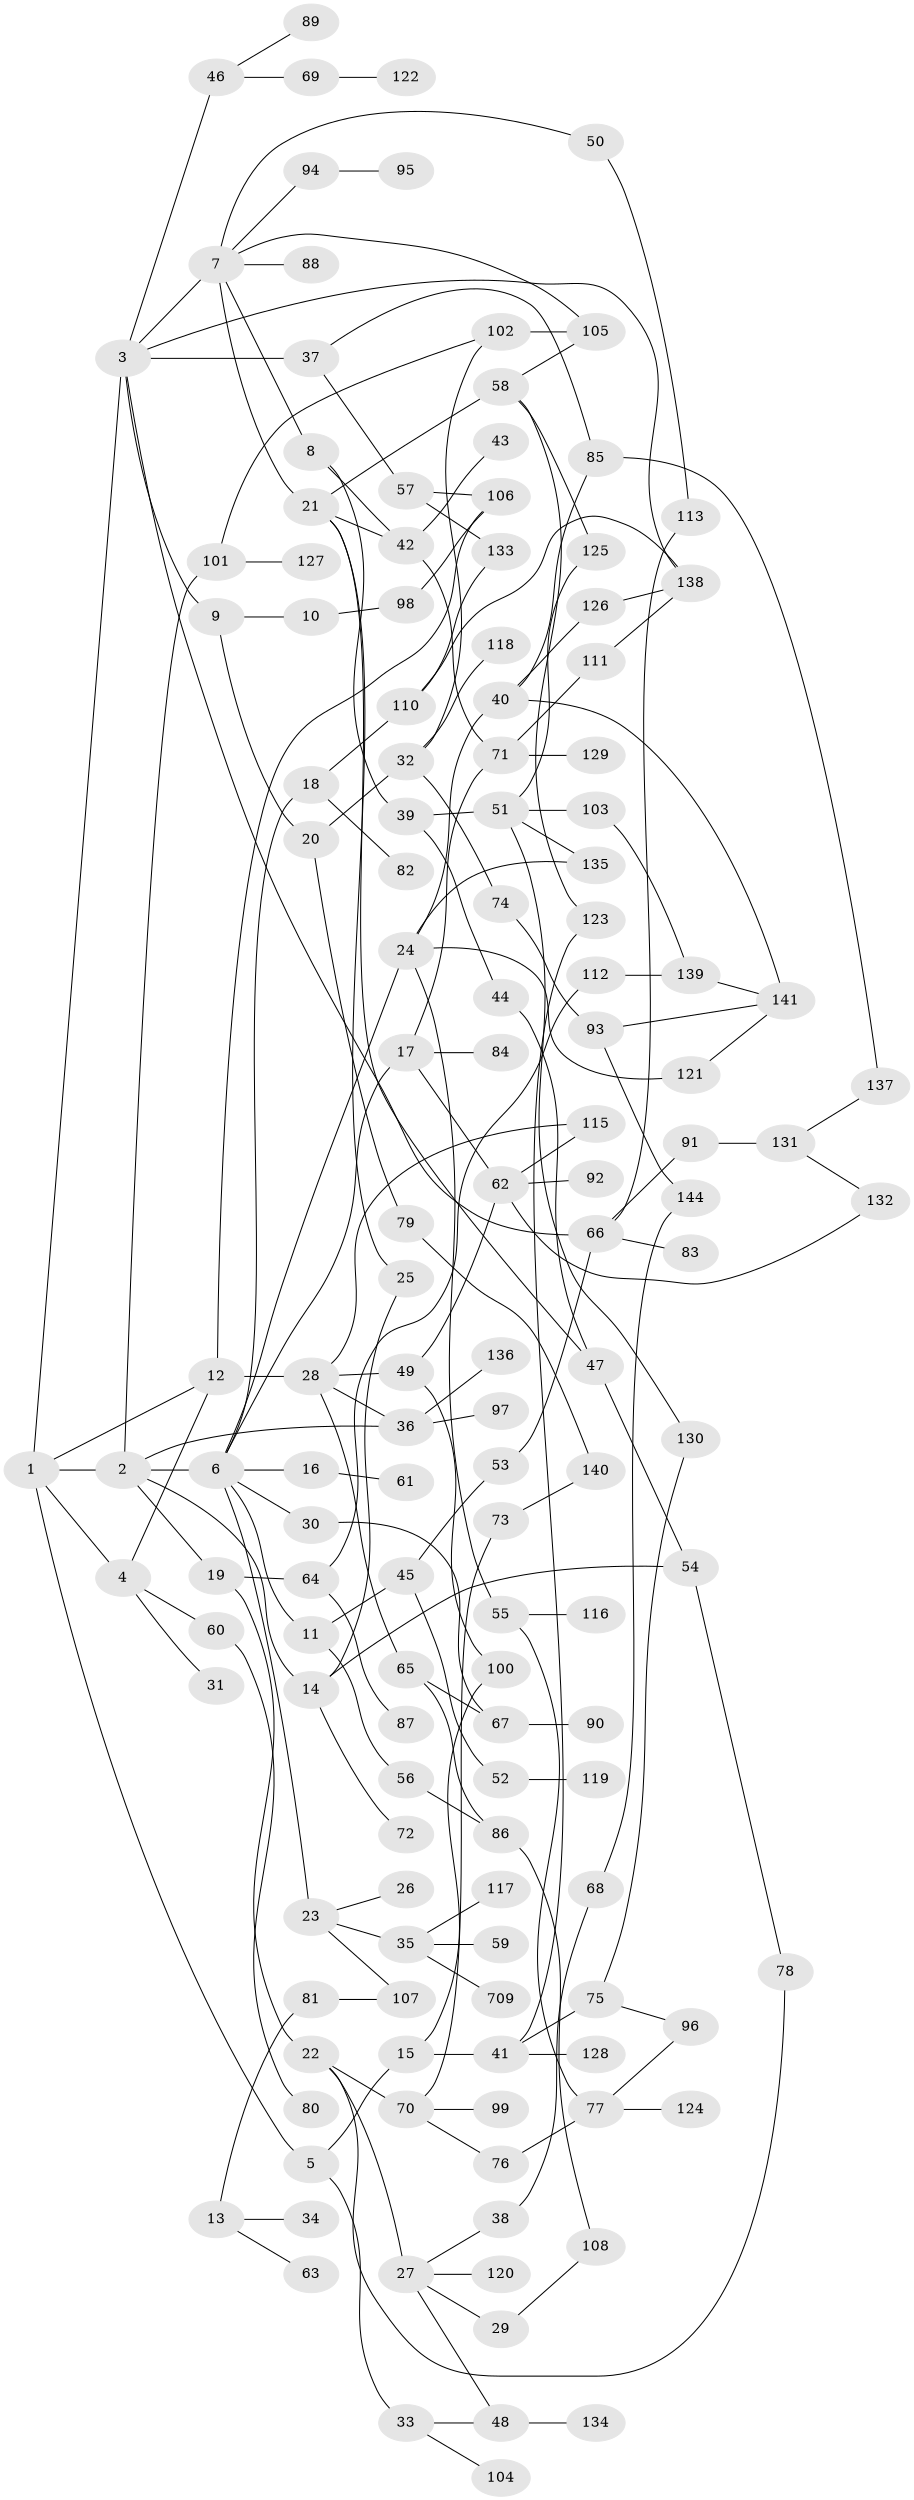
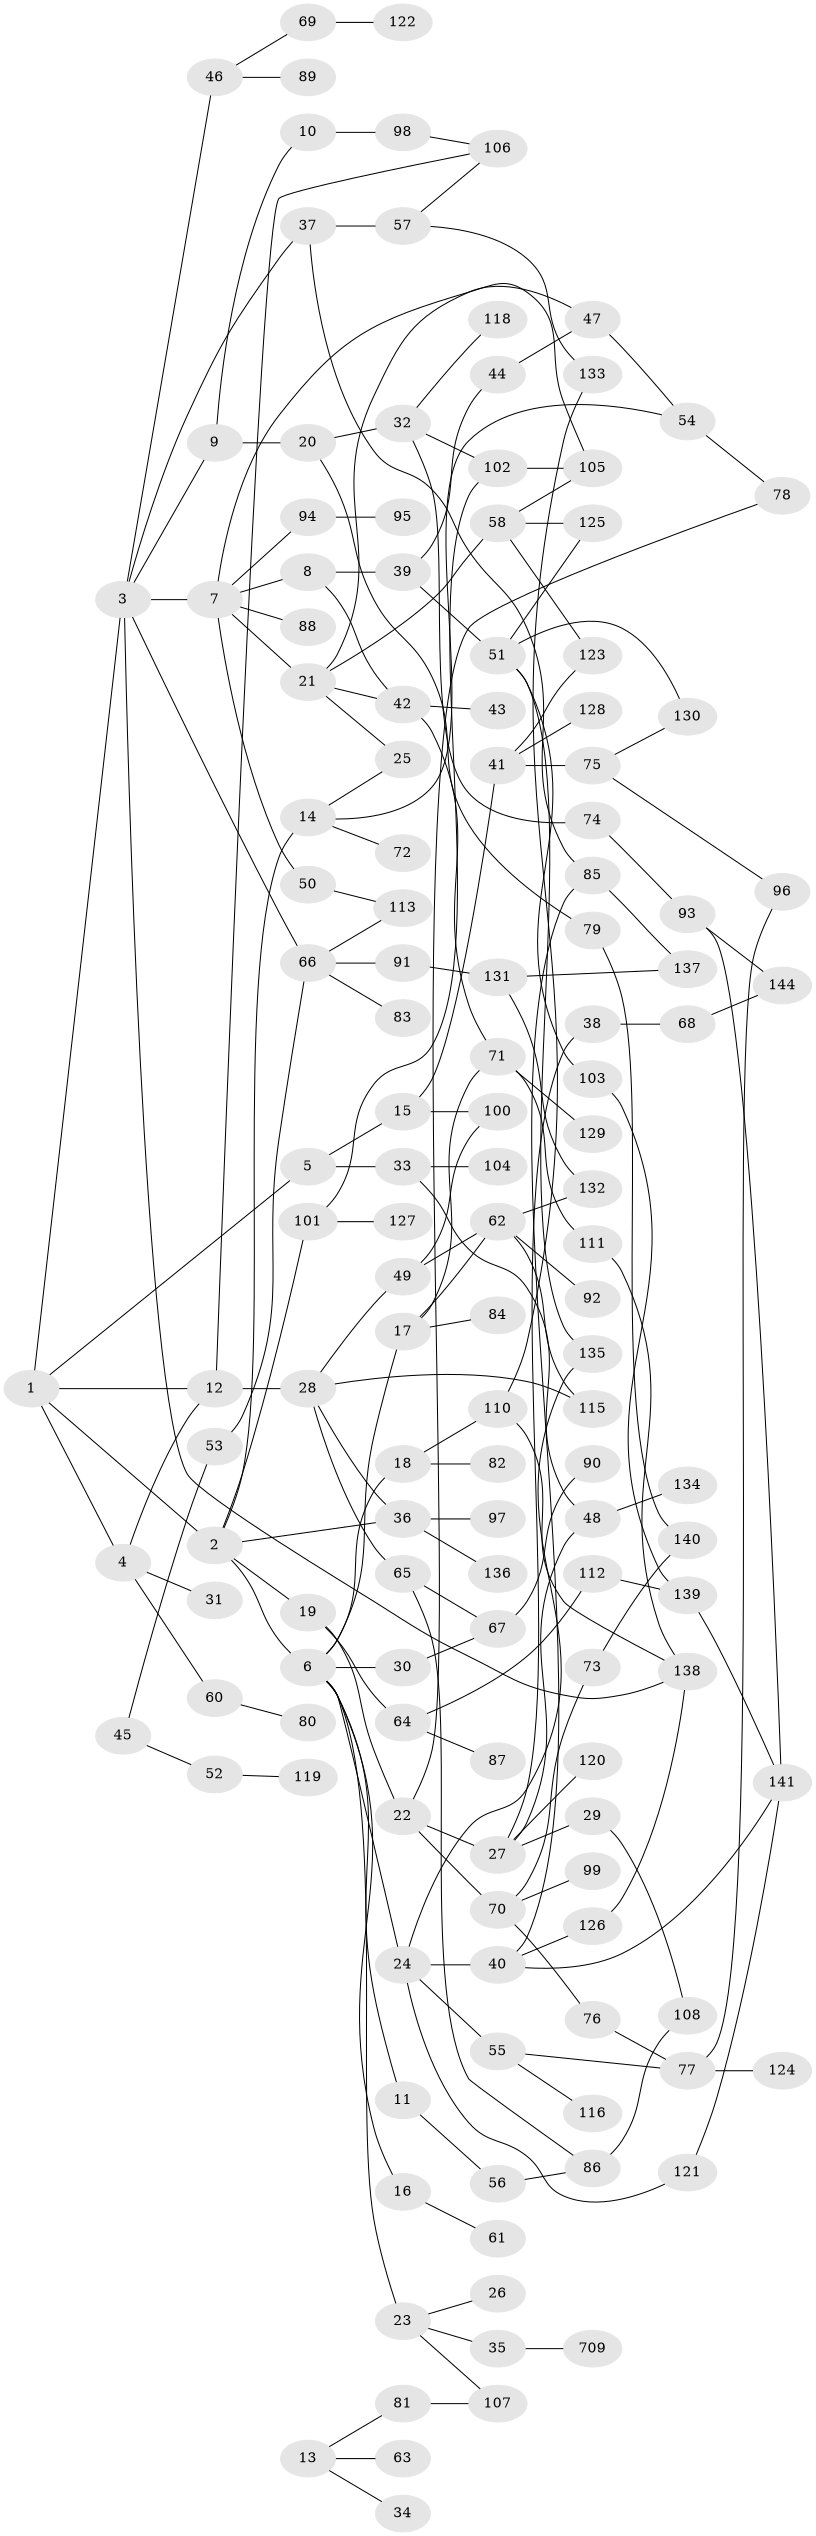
edge "45" -- "11": removed
node "117": removed
node "59": removed
